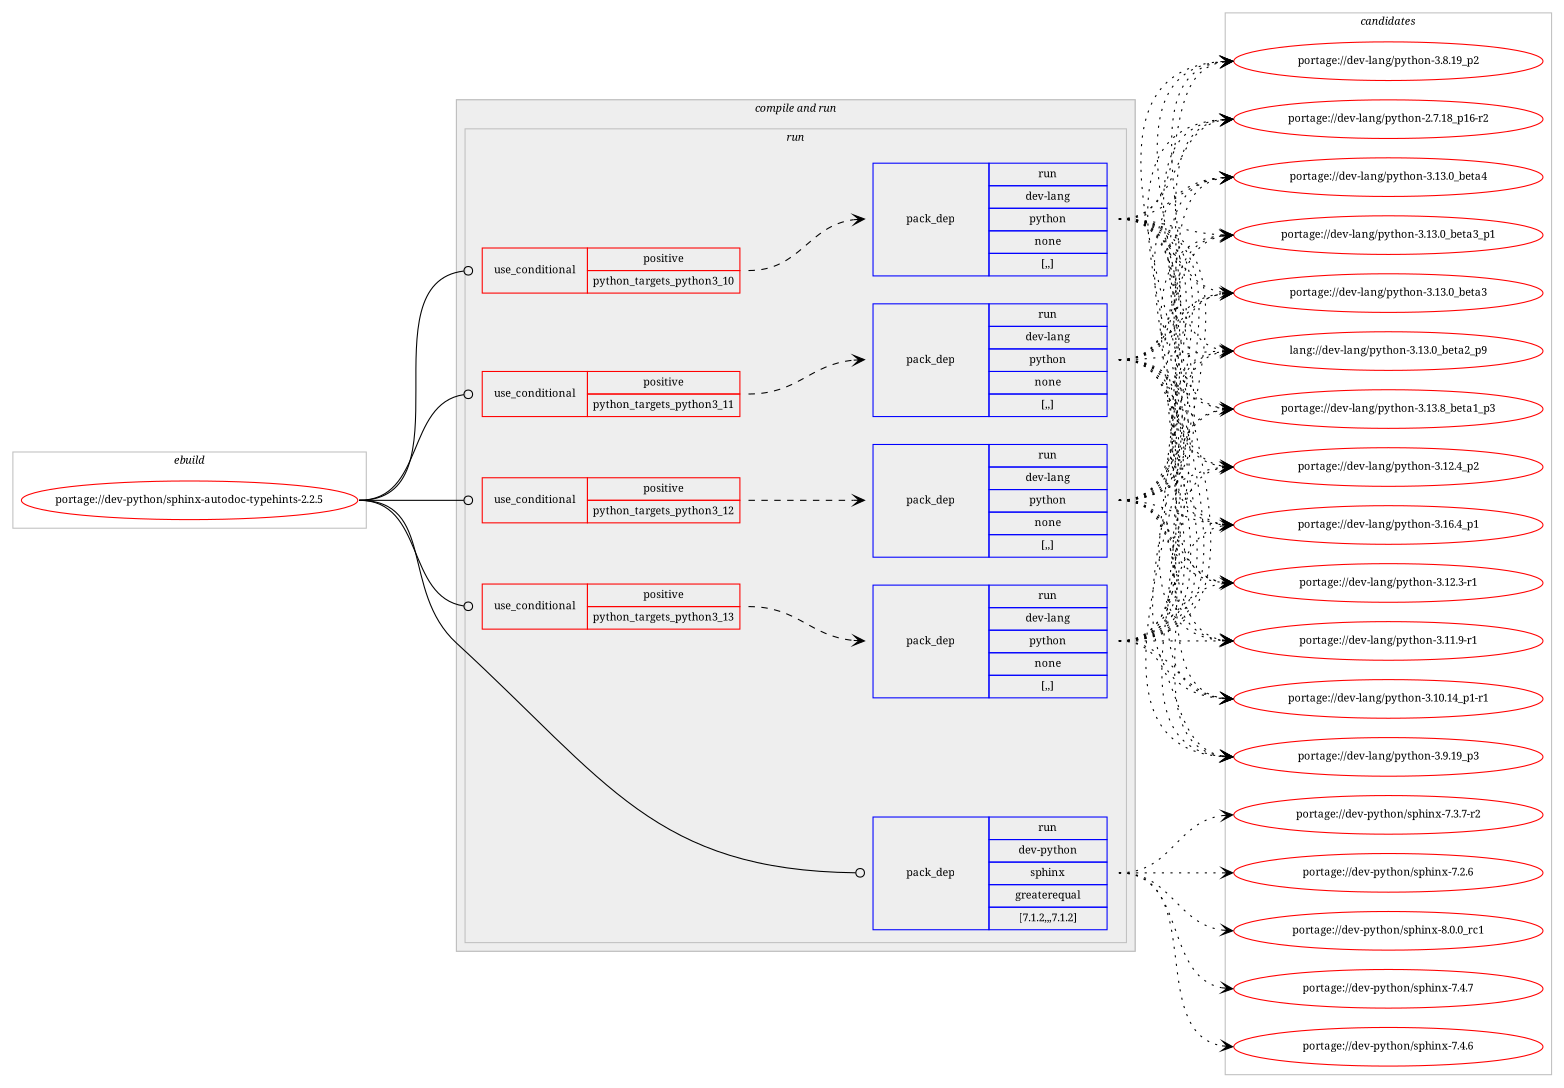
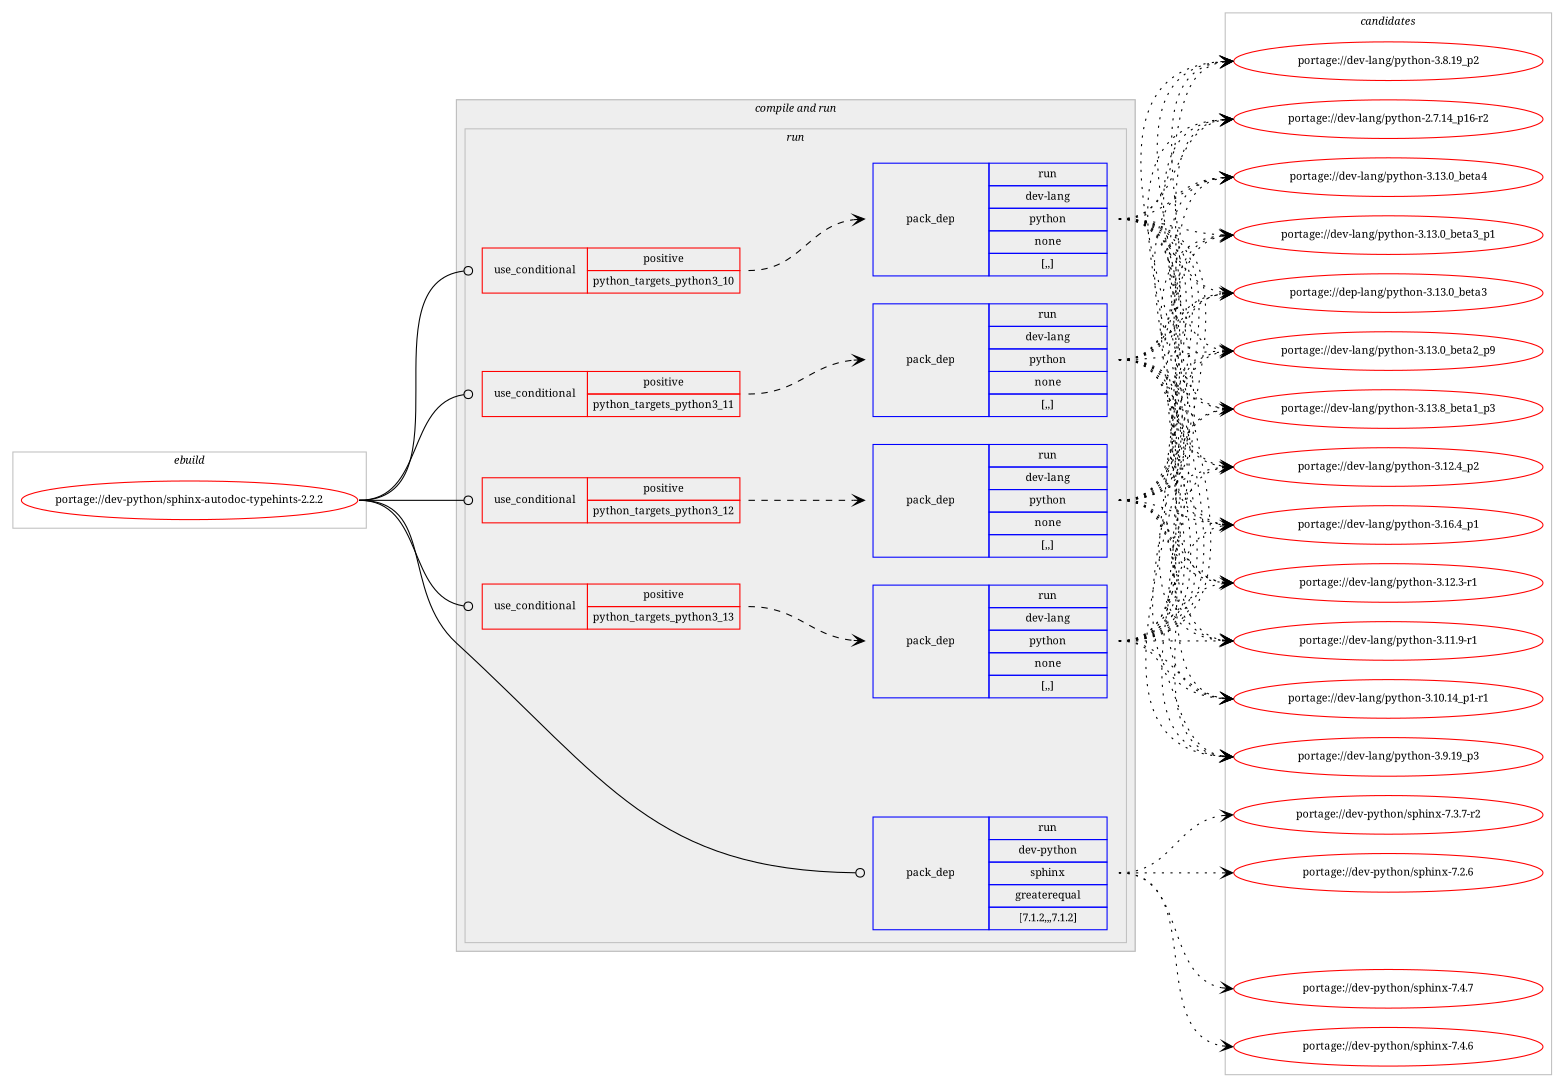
node "portage://dev-lang/python-2.7.18_p16-r2": label "portage://dev-lang/python-2.7.18_p16-r2" -> "portage://dev-lang/python-2.7.14_p16-r2"
node "portage://dev-lang/python-3.13.0_beta3": label "portage://dev-lang/python-3.13.0_beta3" -> "portage://dep-lang/python-3.13.0_beta3"
node "lang://dev-lang/python-3.13.0_beta2_p9": label "lang://dev-lang/python-3.13.0_beta2_p9" -> "portage://dev-lang/python-3.13.0_beta2_p9"
node "portage://dev-python/sphinx-autodoc-typehints-2.2.5": label "portage://dev-python/sphinx-autodoc-typehints-2.2.5" -> "portage://dev-python/sphinx-autodoc-typehints-2.2.2"
node "portage://dev-python/sphinx-8.0.0_rc1": removed
